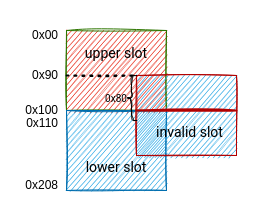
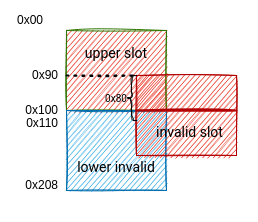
node "0x00": moved (41, 36) -> (26, 21)
node "invalid slot": fillcolor #1ba1e2 -> #e51400
node "lower slot": label "lower slot" -> "lower invalid"
